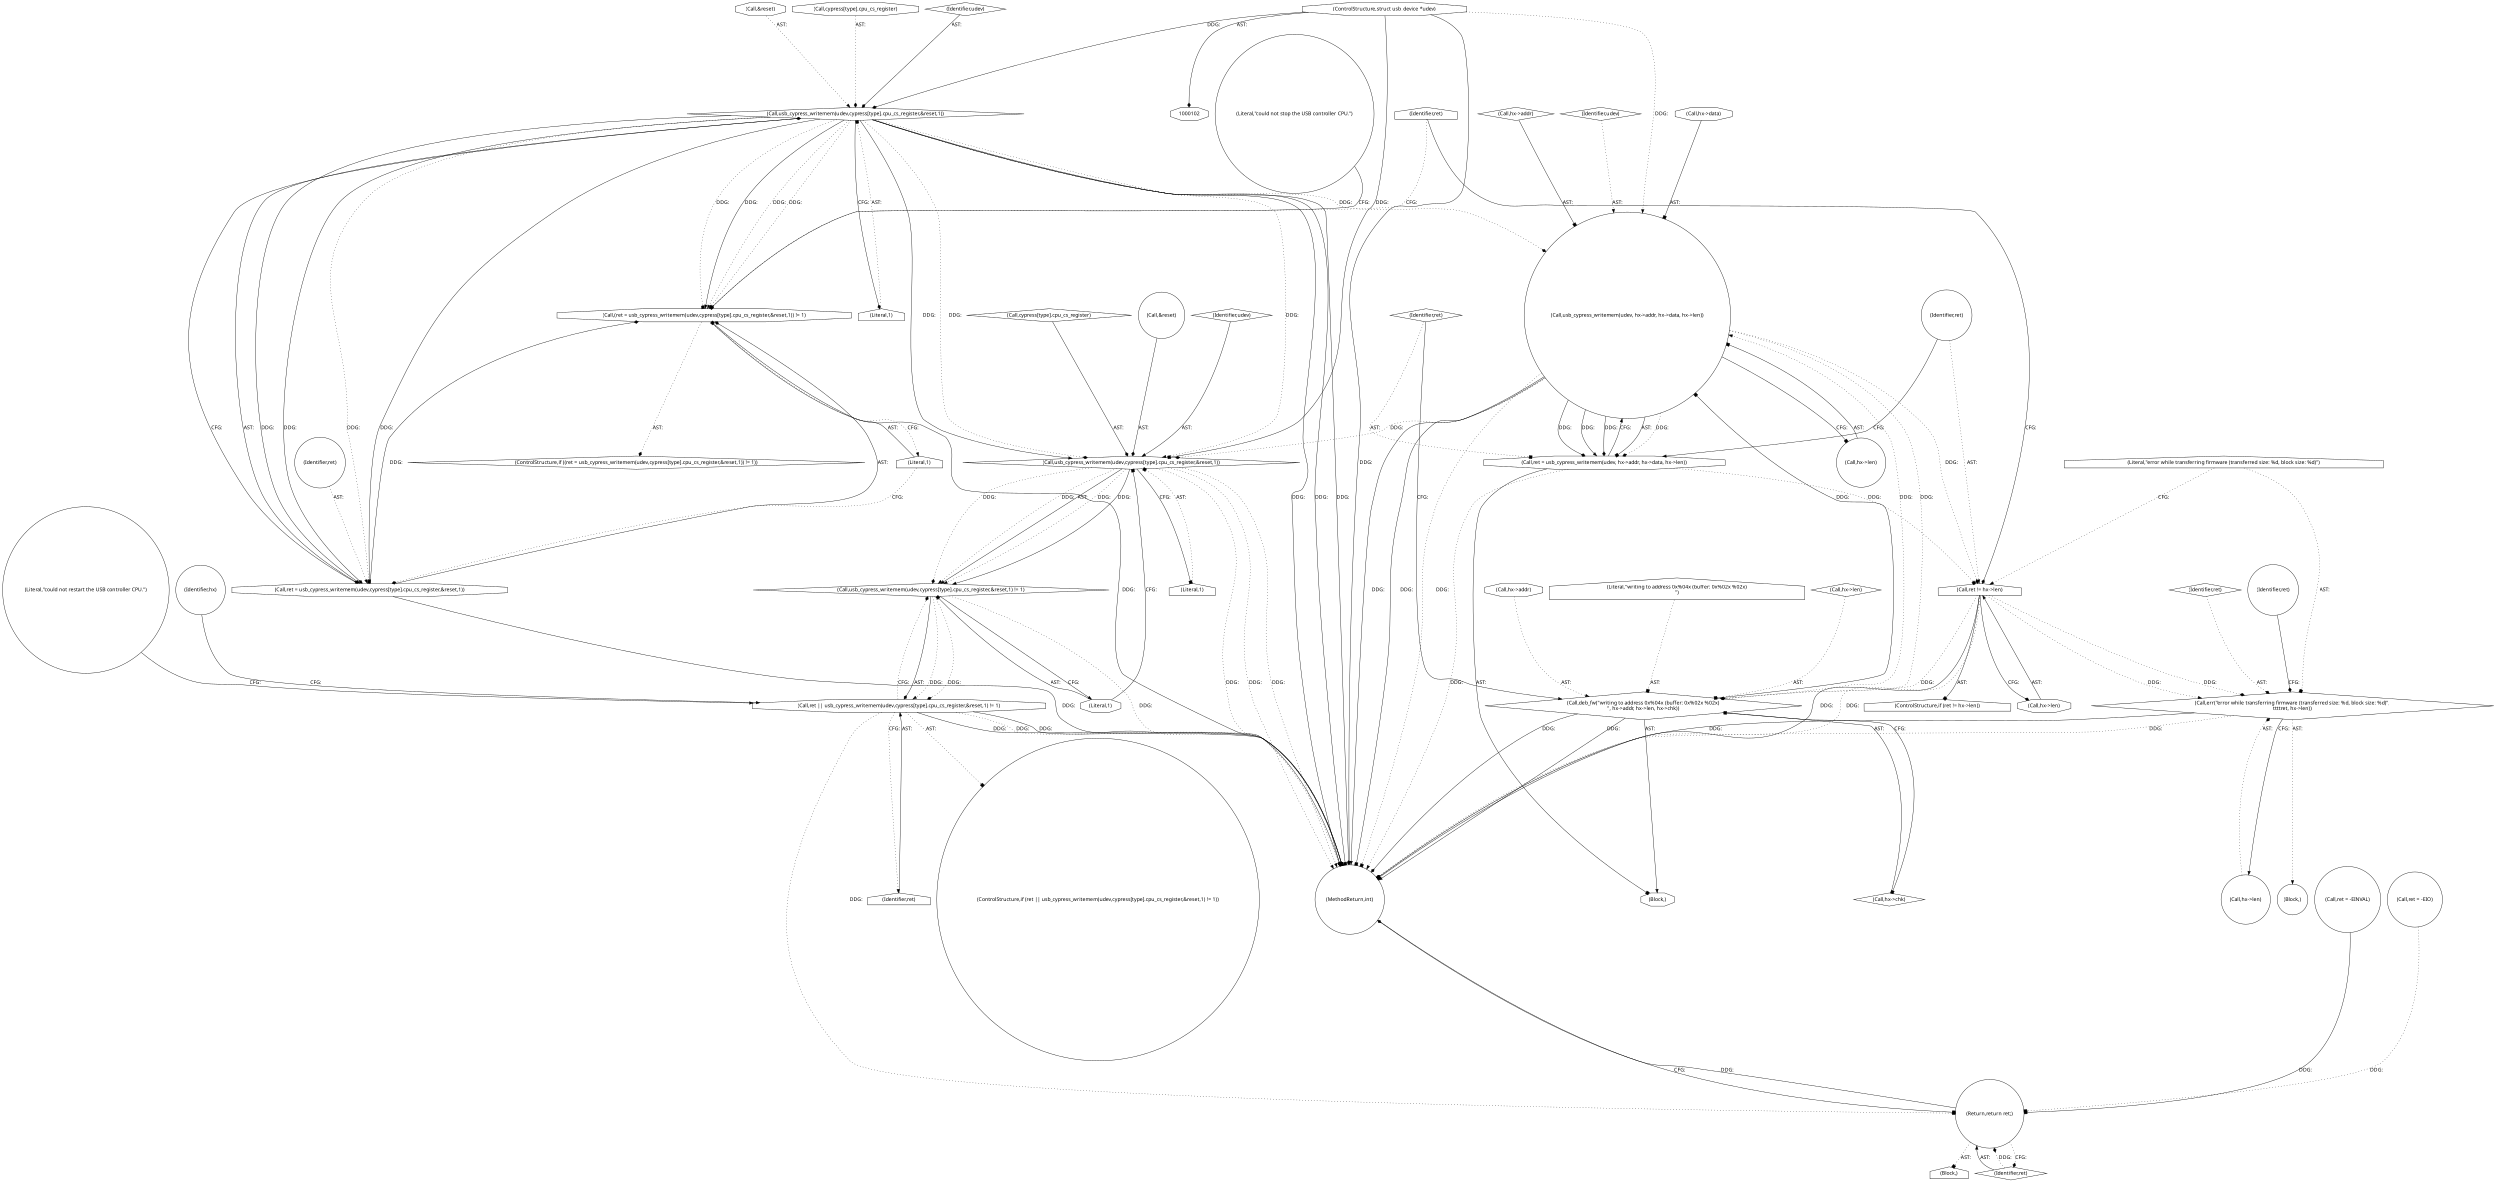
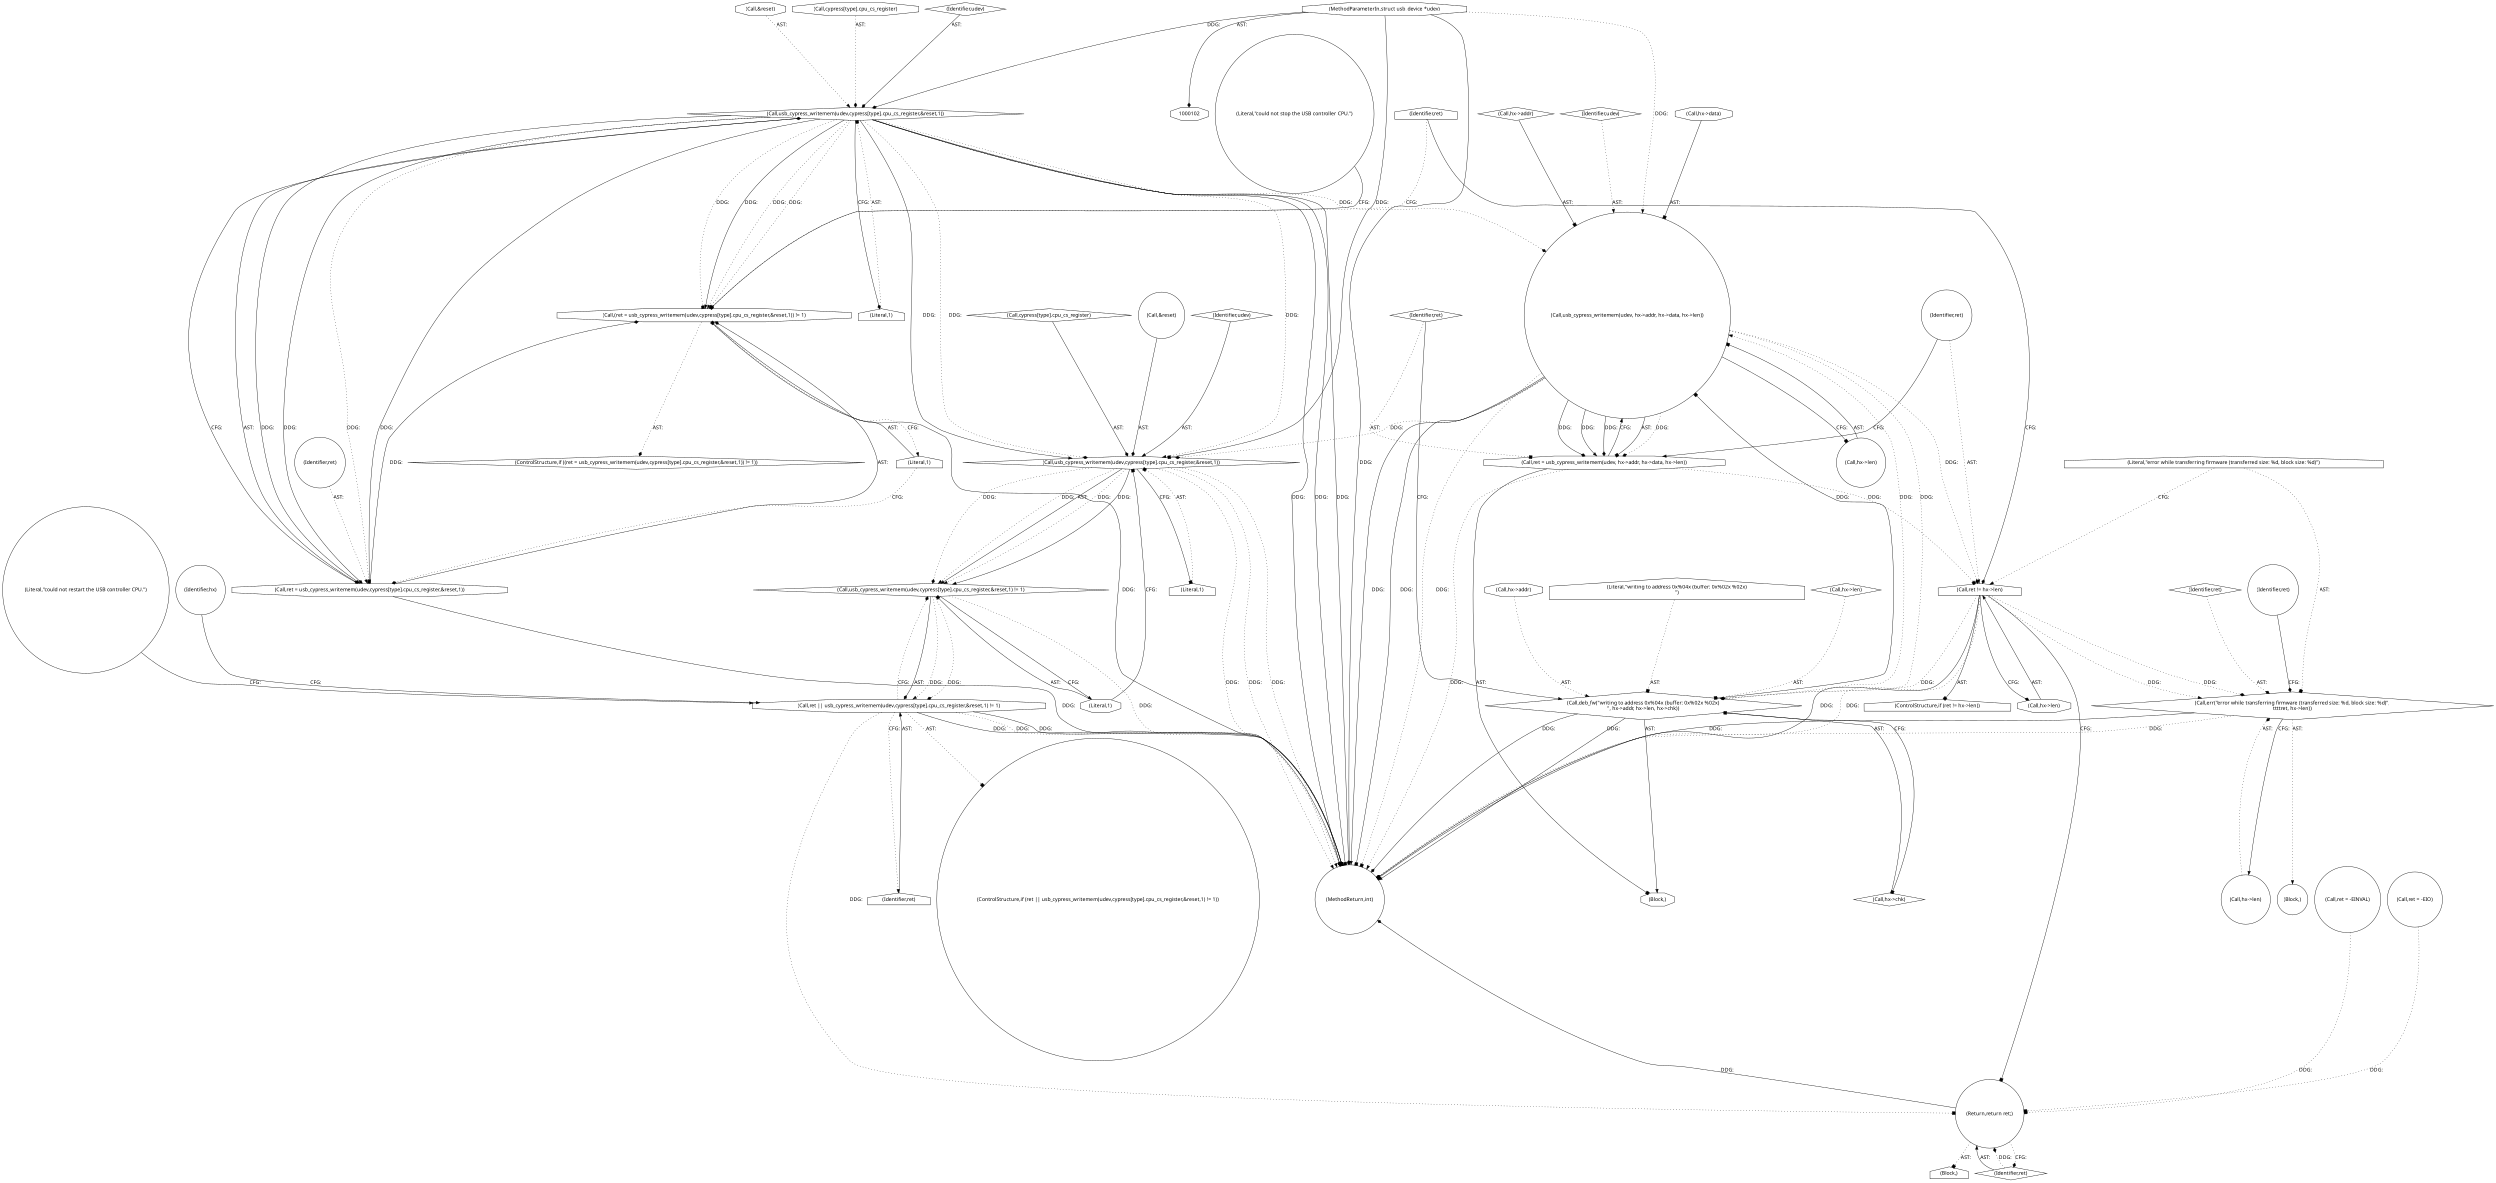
node "(ControlStructure,struct usb_device *udev)": label "(ControlStructure,struct usb_device *udev)" -> "(MethodParameterIn,struct usb_device *udev)"
edge "(MethodReturn,int)" -> "(Return,return ret;)": now "(Call,ret != hx->len)" -> "(Return,return ret;)"
edge "(Call,ret = -EINVAL)" -> "(Return,return ret;)": style solid -> dotted
